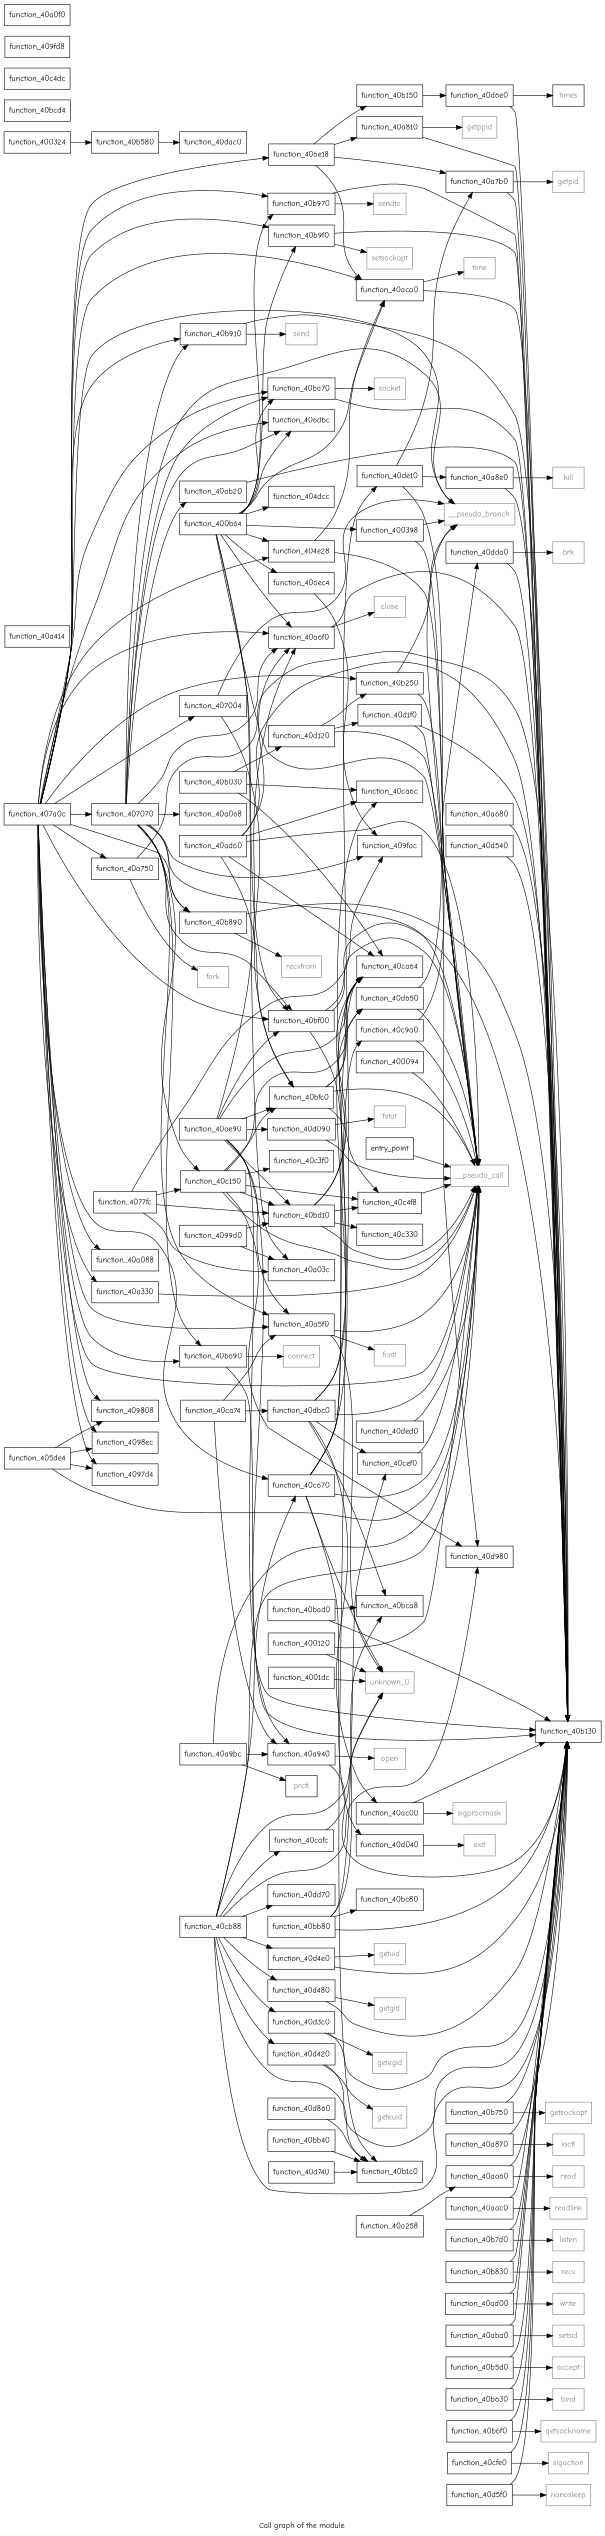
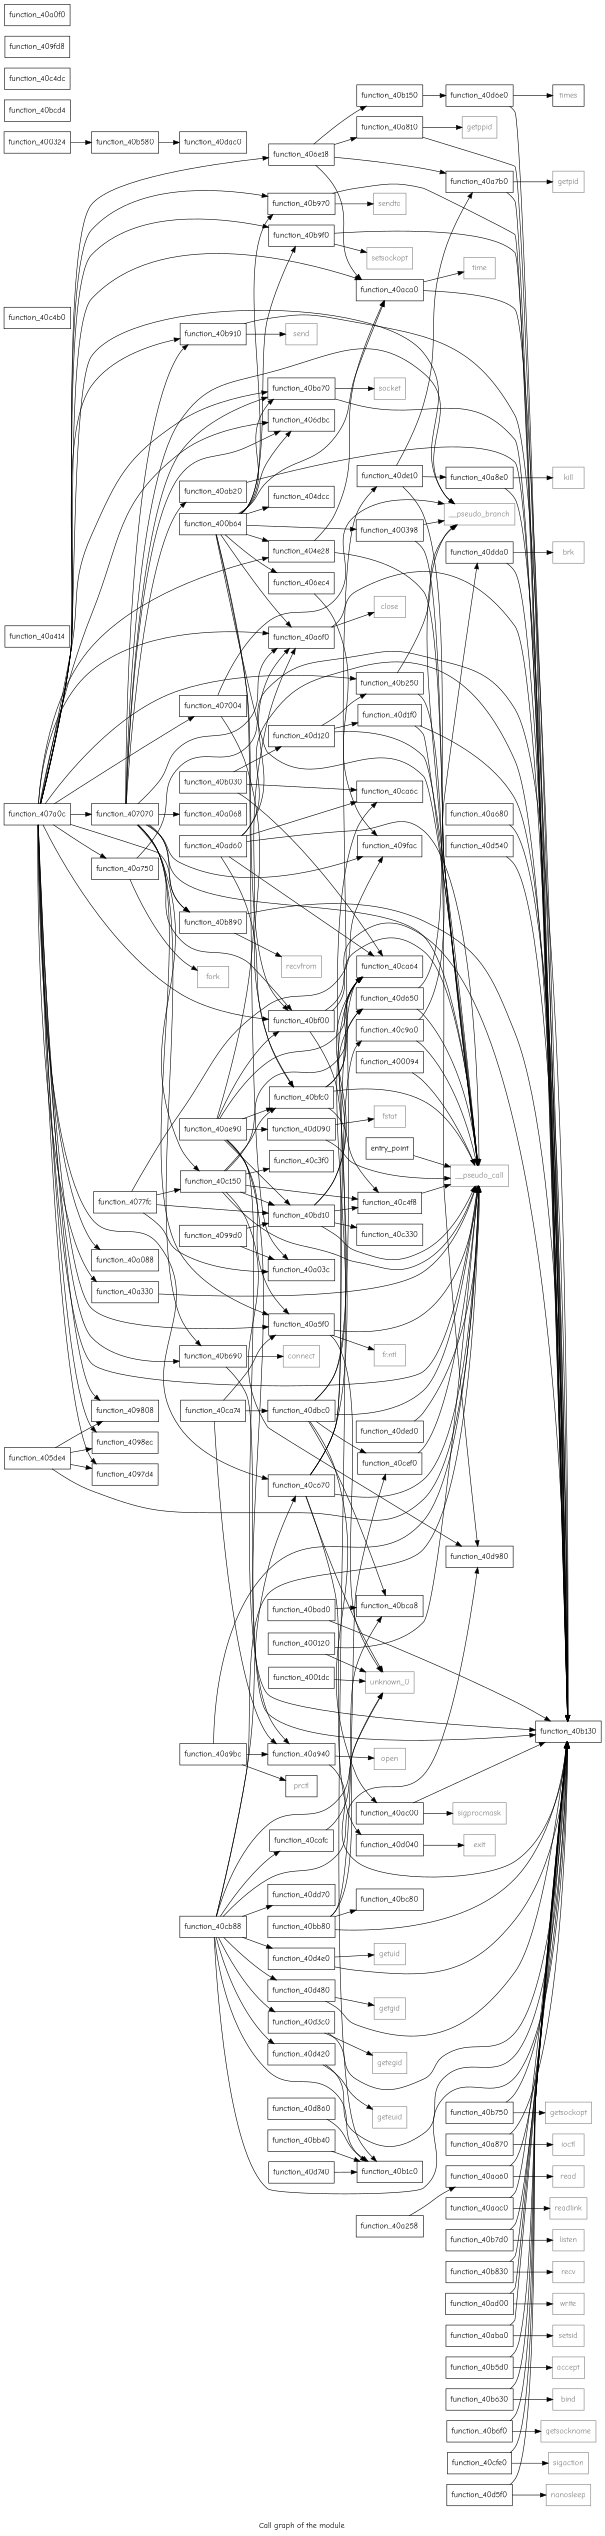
node "function_40c4b0": added
